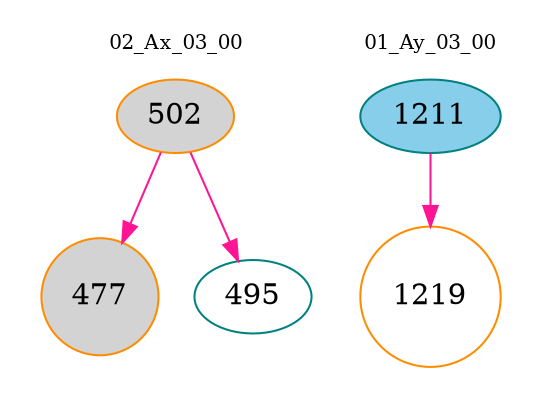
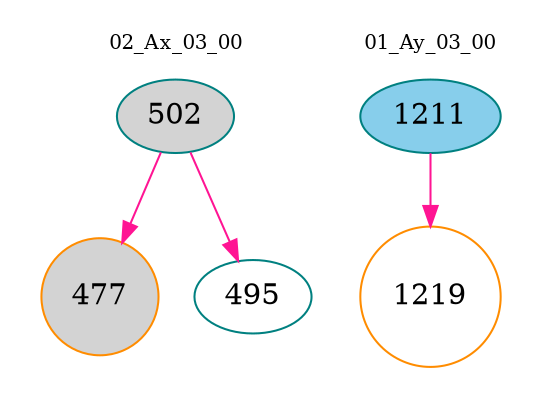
node "502": color darkorange -> teal
